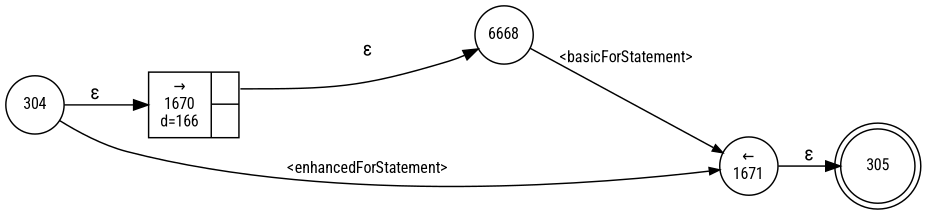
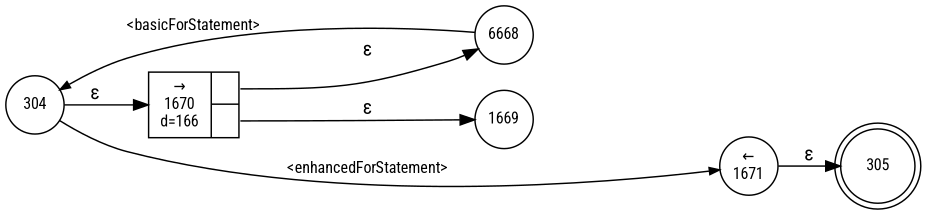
edge "6668" -> "← 1671": now "6668" -> "304"
node "1669": added
